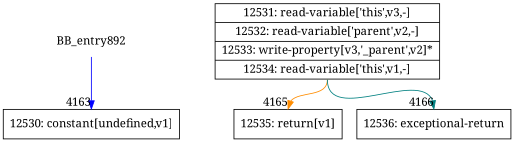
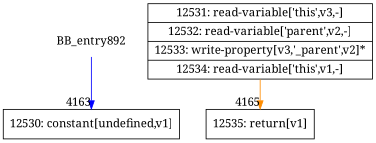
node "12536: exceptional-return": removed
